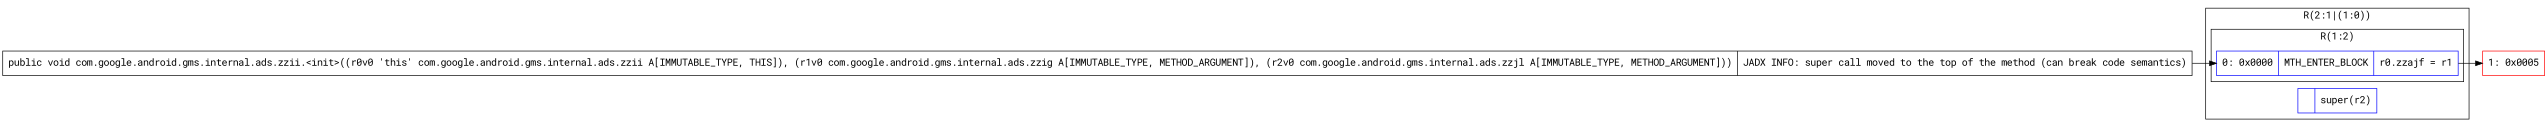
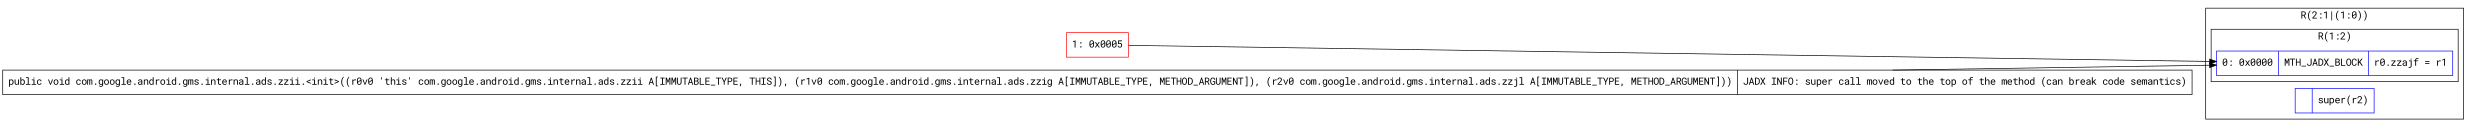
node "0: 0x0000": text "MTH_ENTER_BLOCK" -> "MTH_JADX_BLOCK"
edge "0: 0x0000" -> "1: 0x0005": reversed
